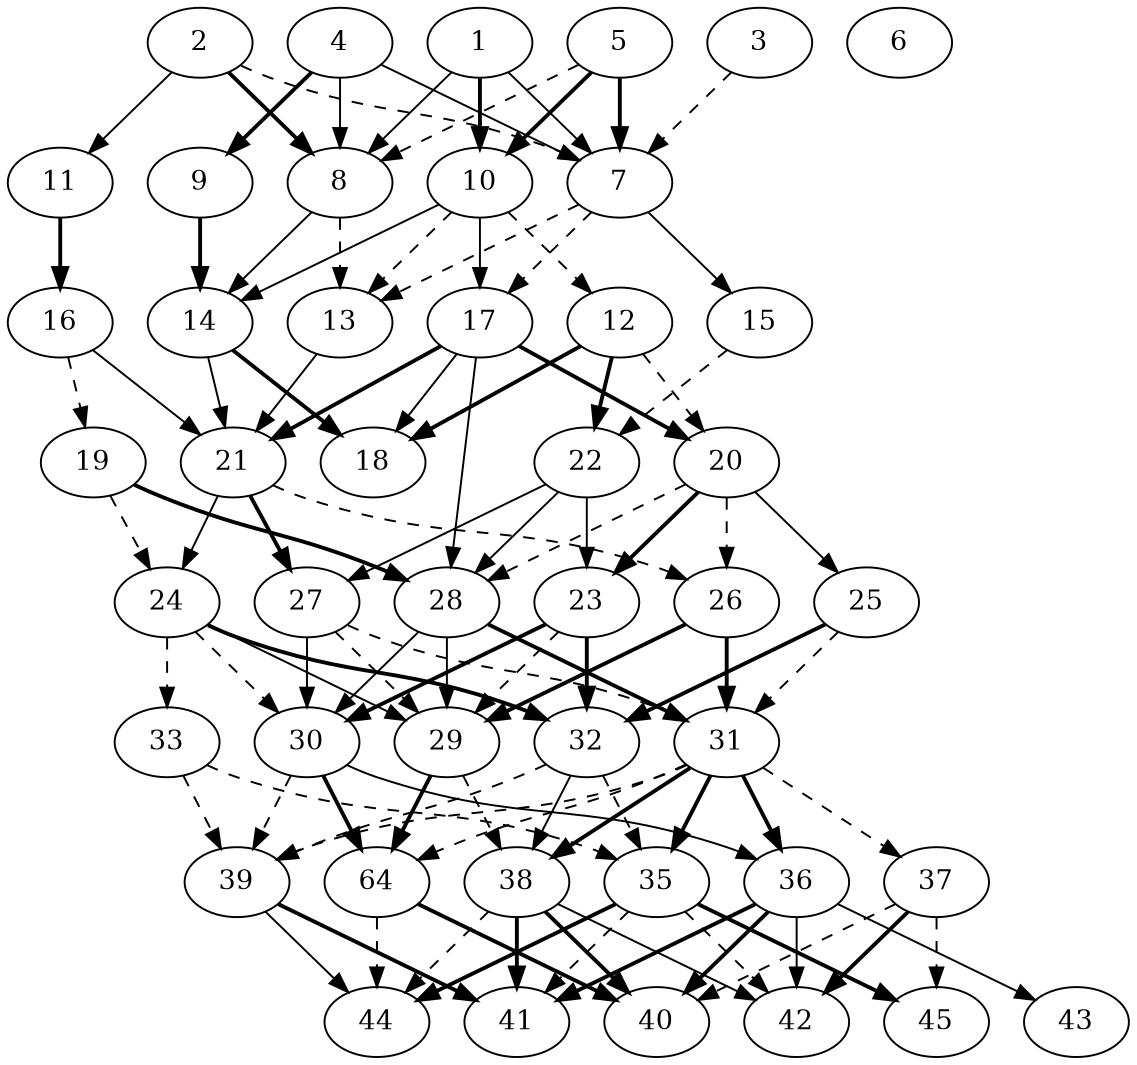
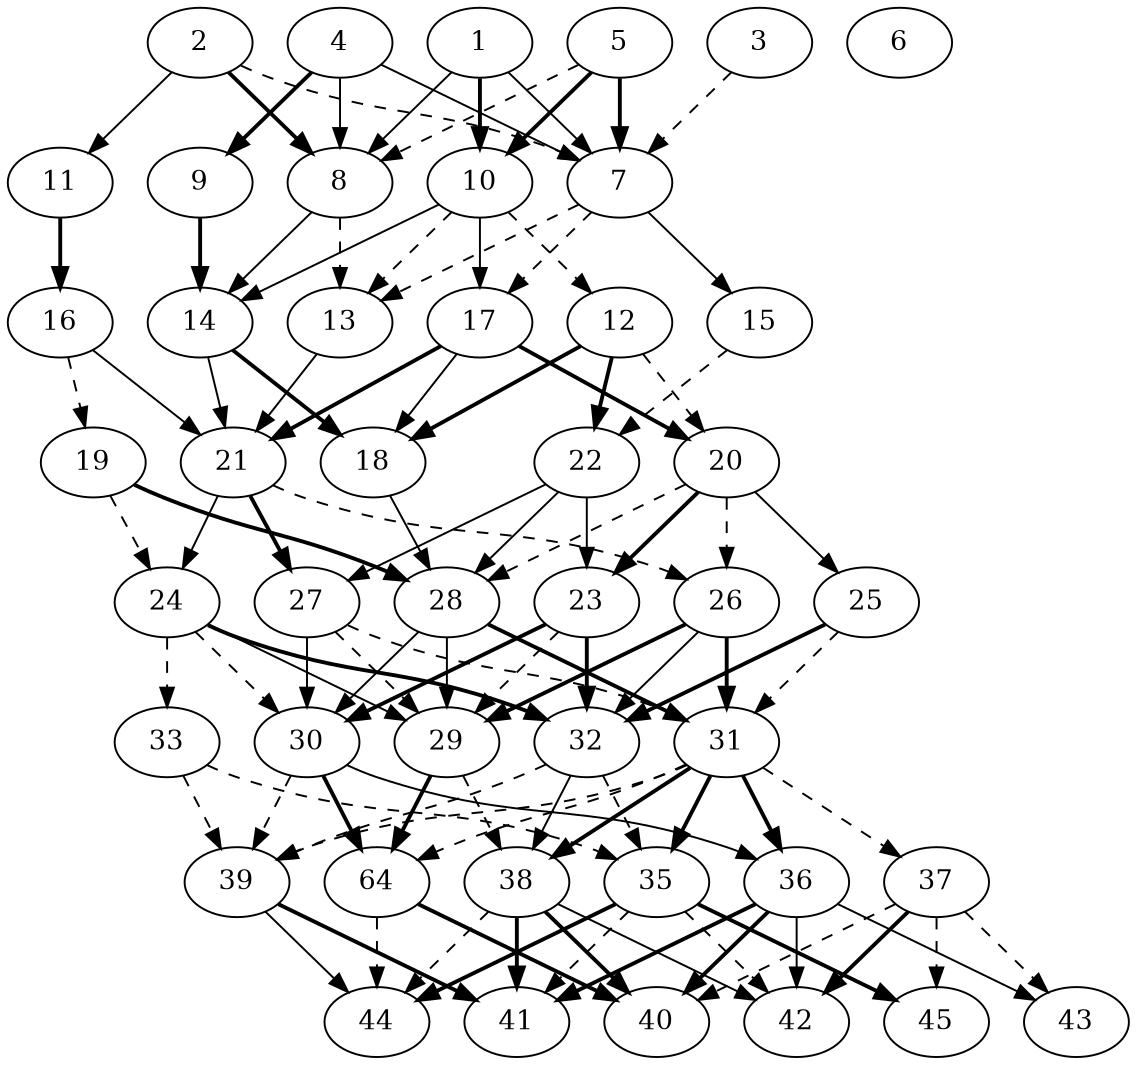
edge "17" -> "28": now "18" -> "28"
edge "26" -> "32": added
edge "37" -> "43": added
